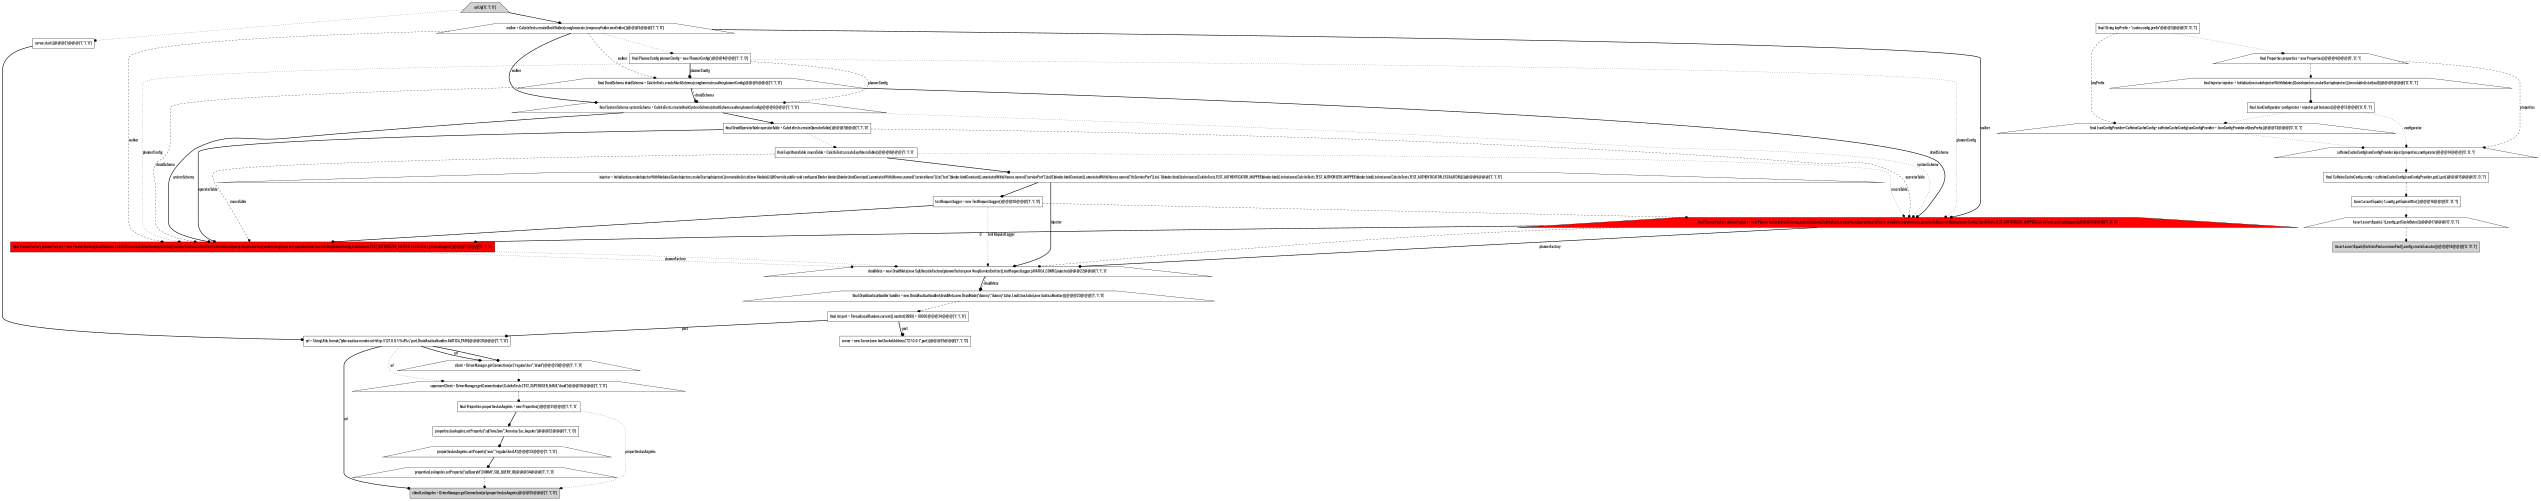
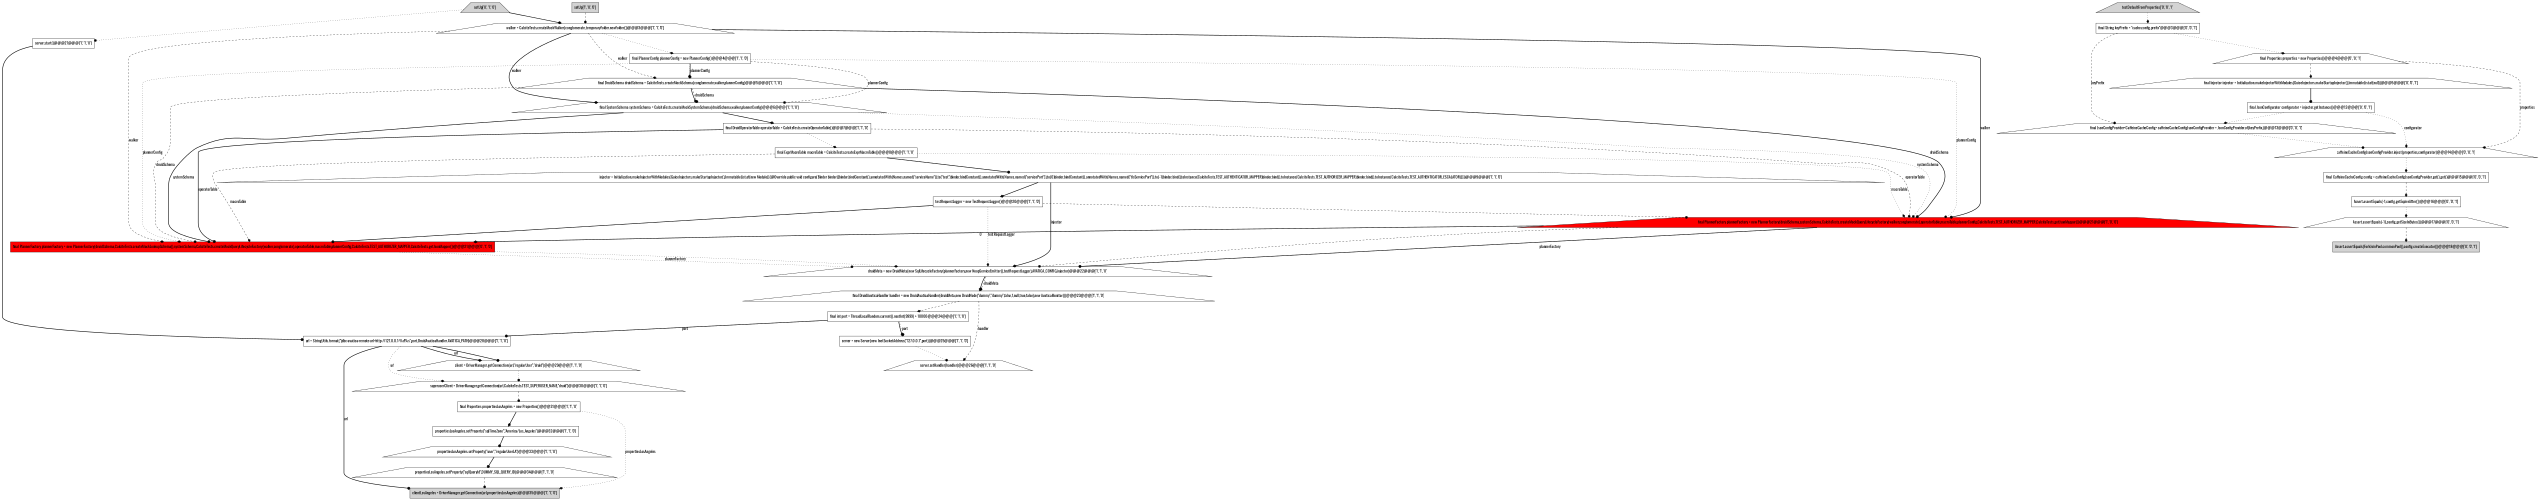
node "setUp['1', '0', '0']": added
node "testDefaultFromProperties['0', '0', '1']": added
node "server.setHandler(handler)@@@26@@@['1', '1', '0']": added
